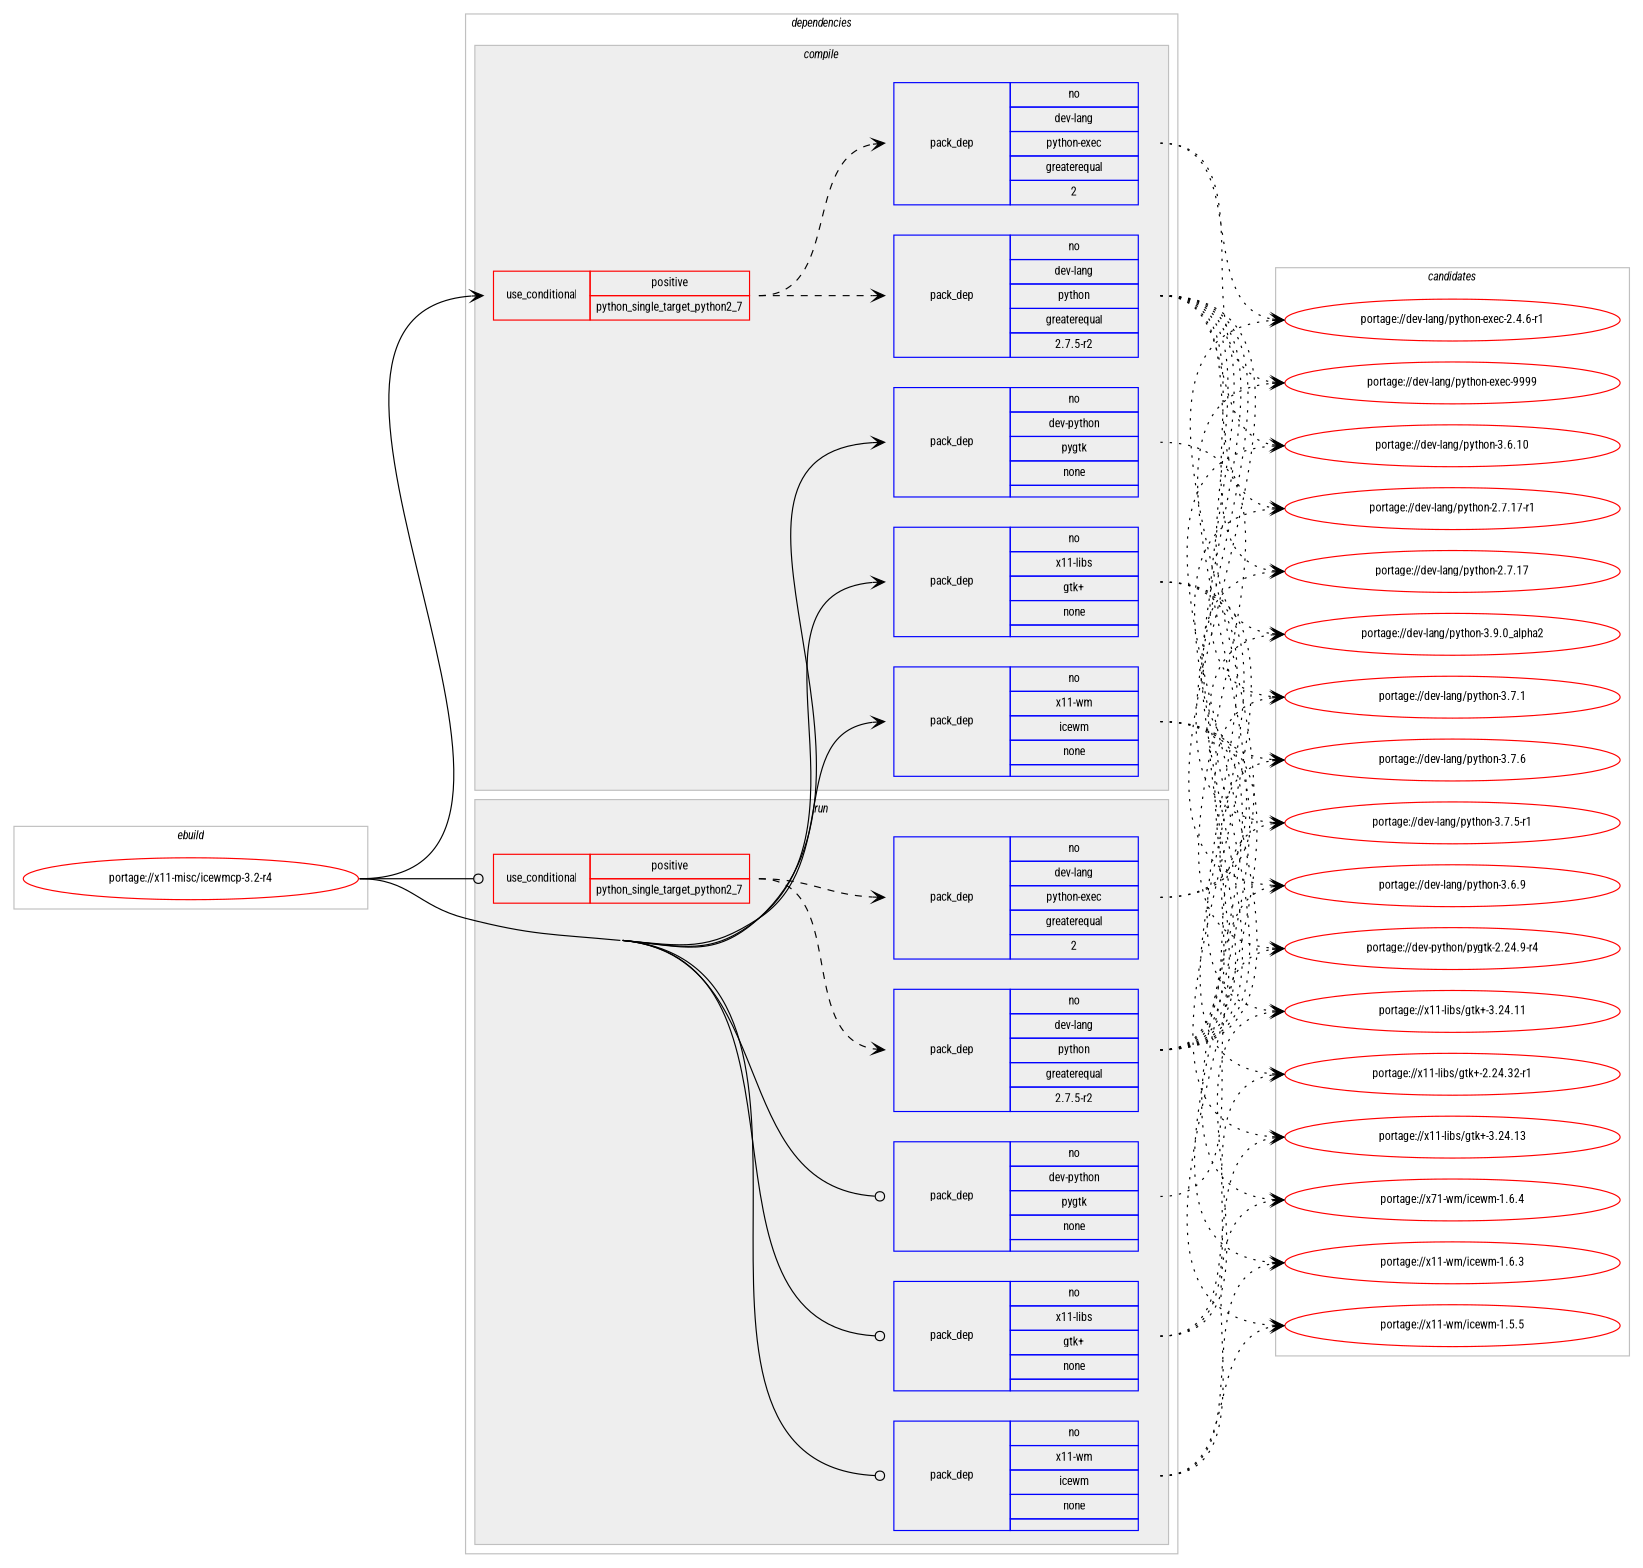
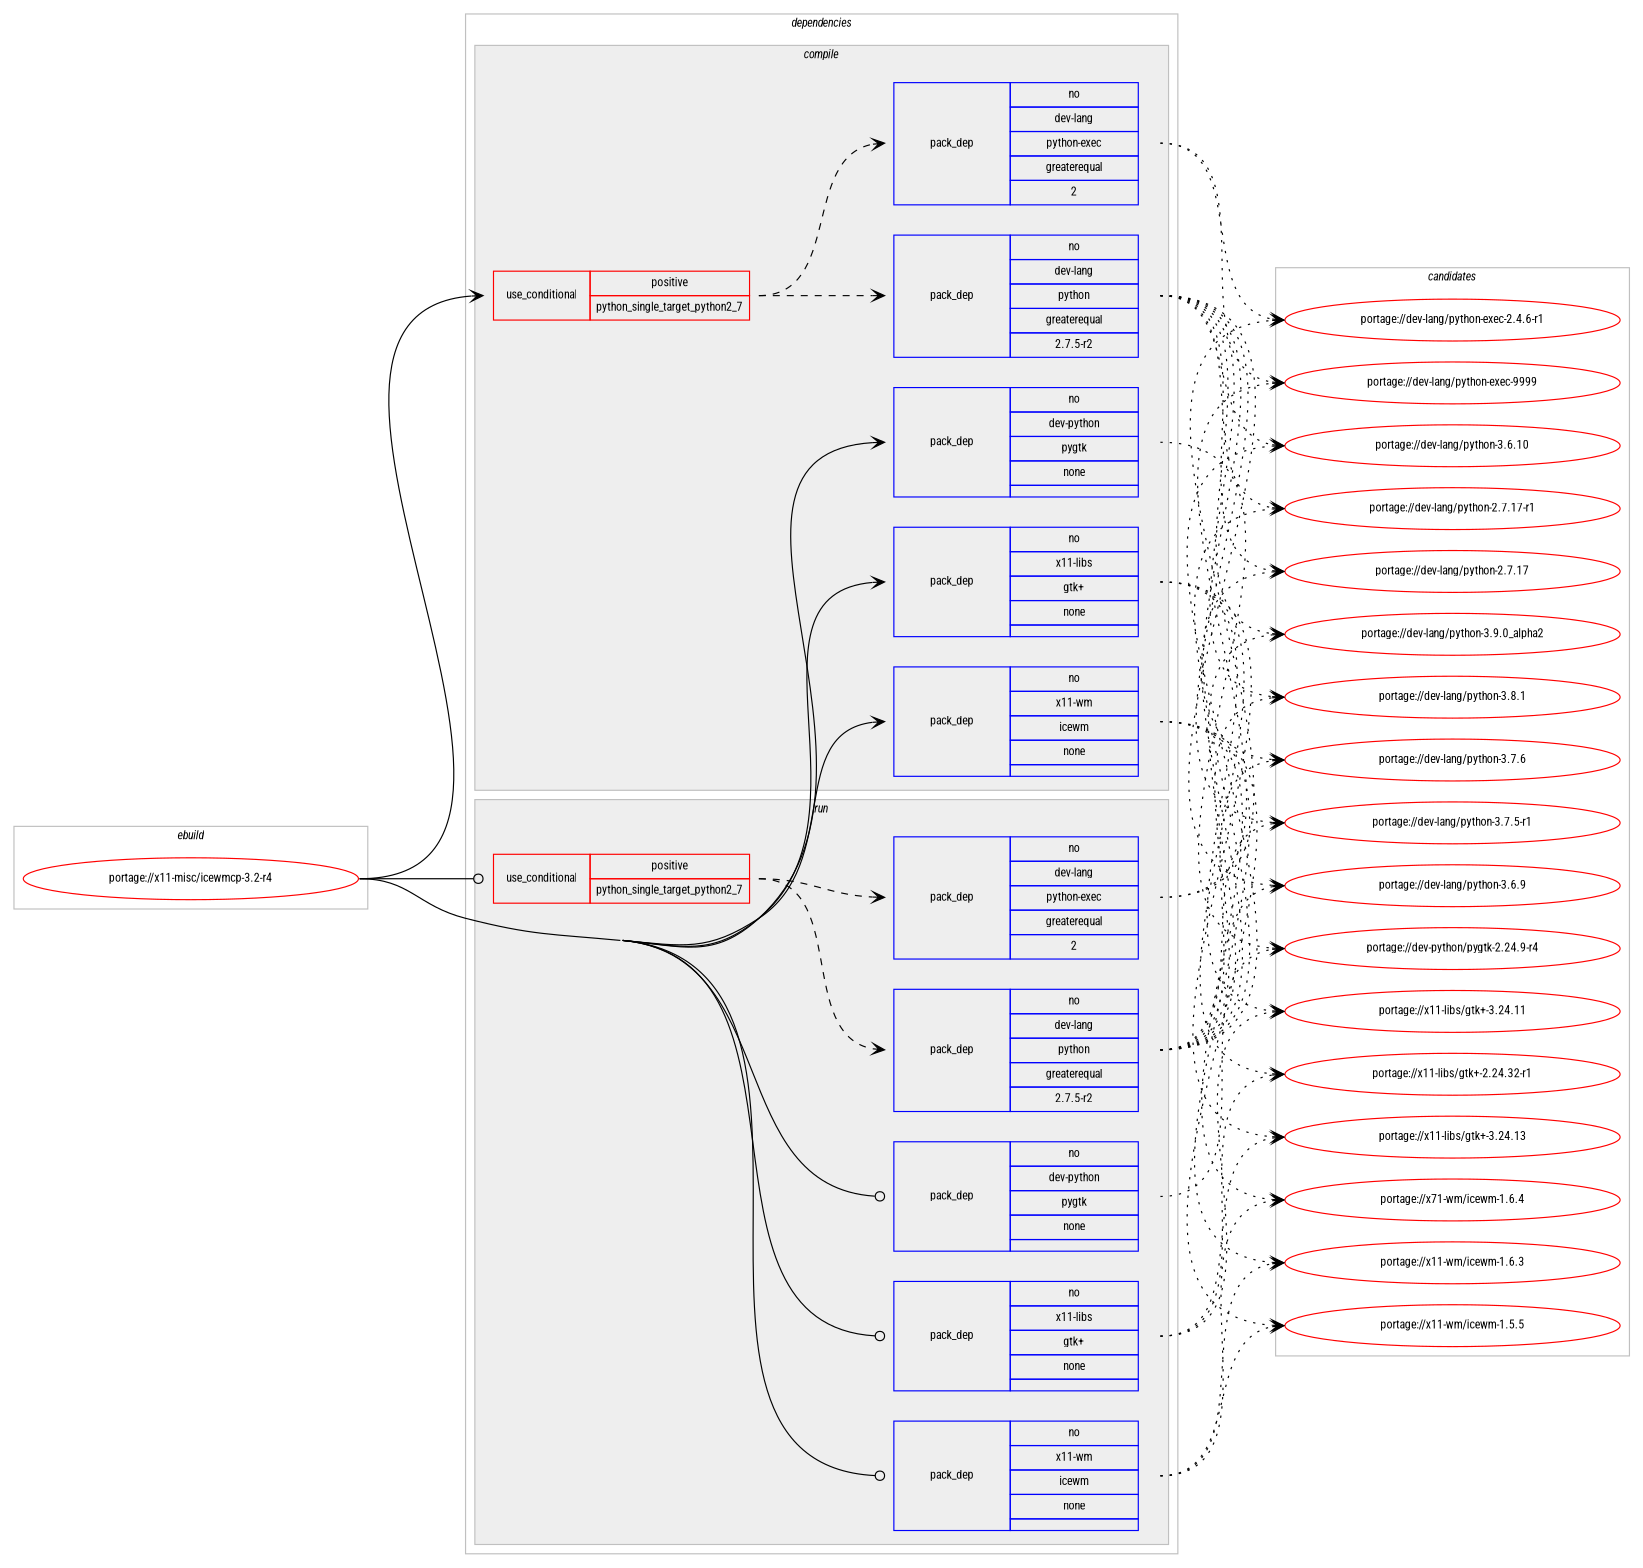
node "portage://dev-lang/python-3.7.1": label "portage://dev-lang/python-3.7.1" -> "portage://dev-lang/python-3.8.1"
